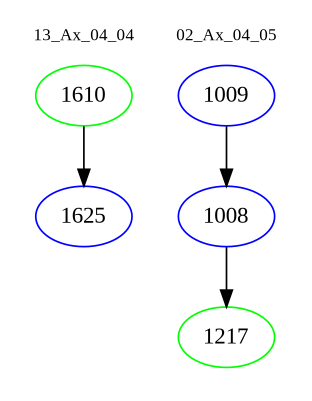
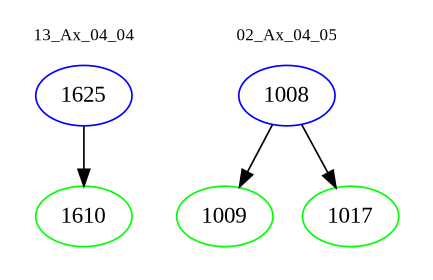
node "1009": color blue -> green
edge "1610" -> "1625": reversed
edge "1009" -> "1008": reversed
node "1217": label "1217" -> "1017"
